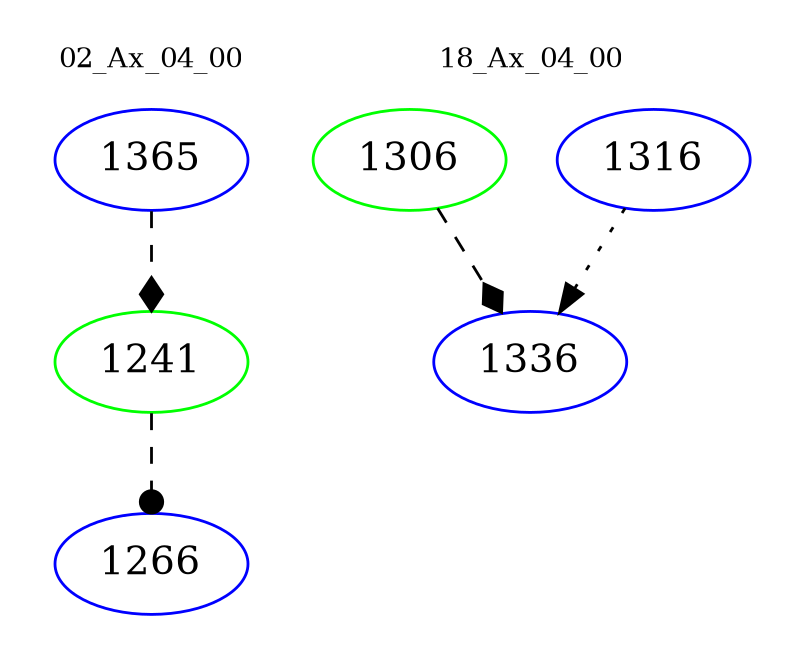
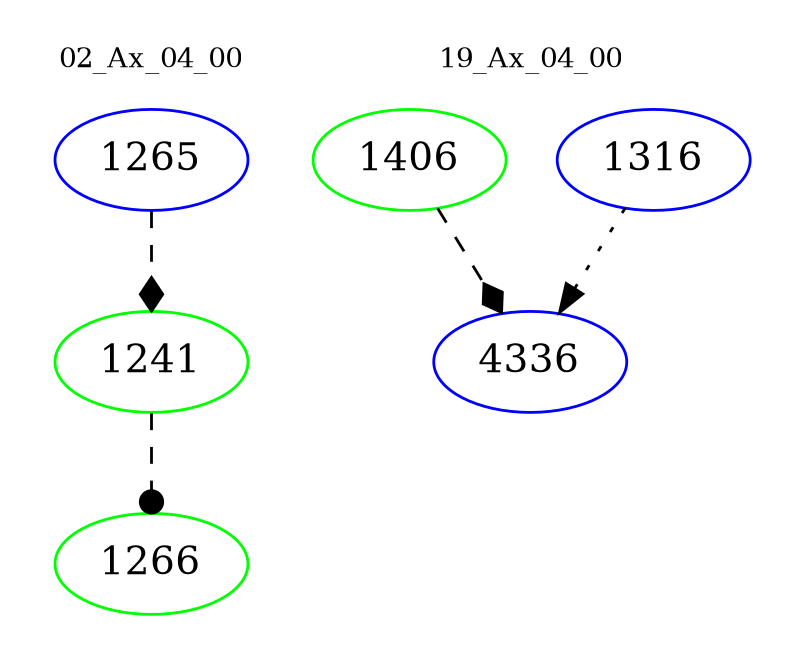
cluster "18_Ax_04_00": label "18_Ax_04_00" -> "19_Ax_04_00"
node "1365": label "1365" -> "1265"
node "1306": label "1306" -> "1406"
node "1336": label "1336" -> "4336"
node "1266": color blue -> green
